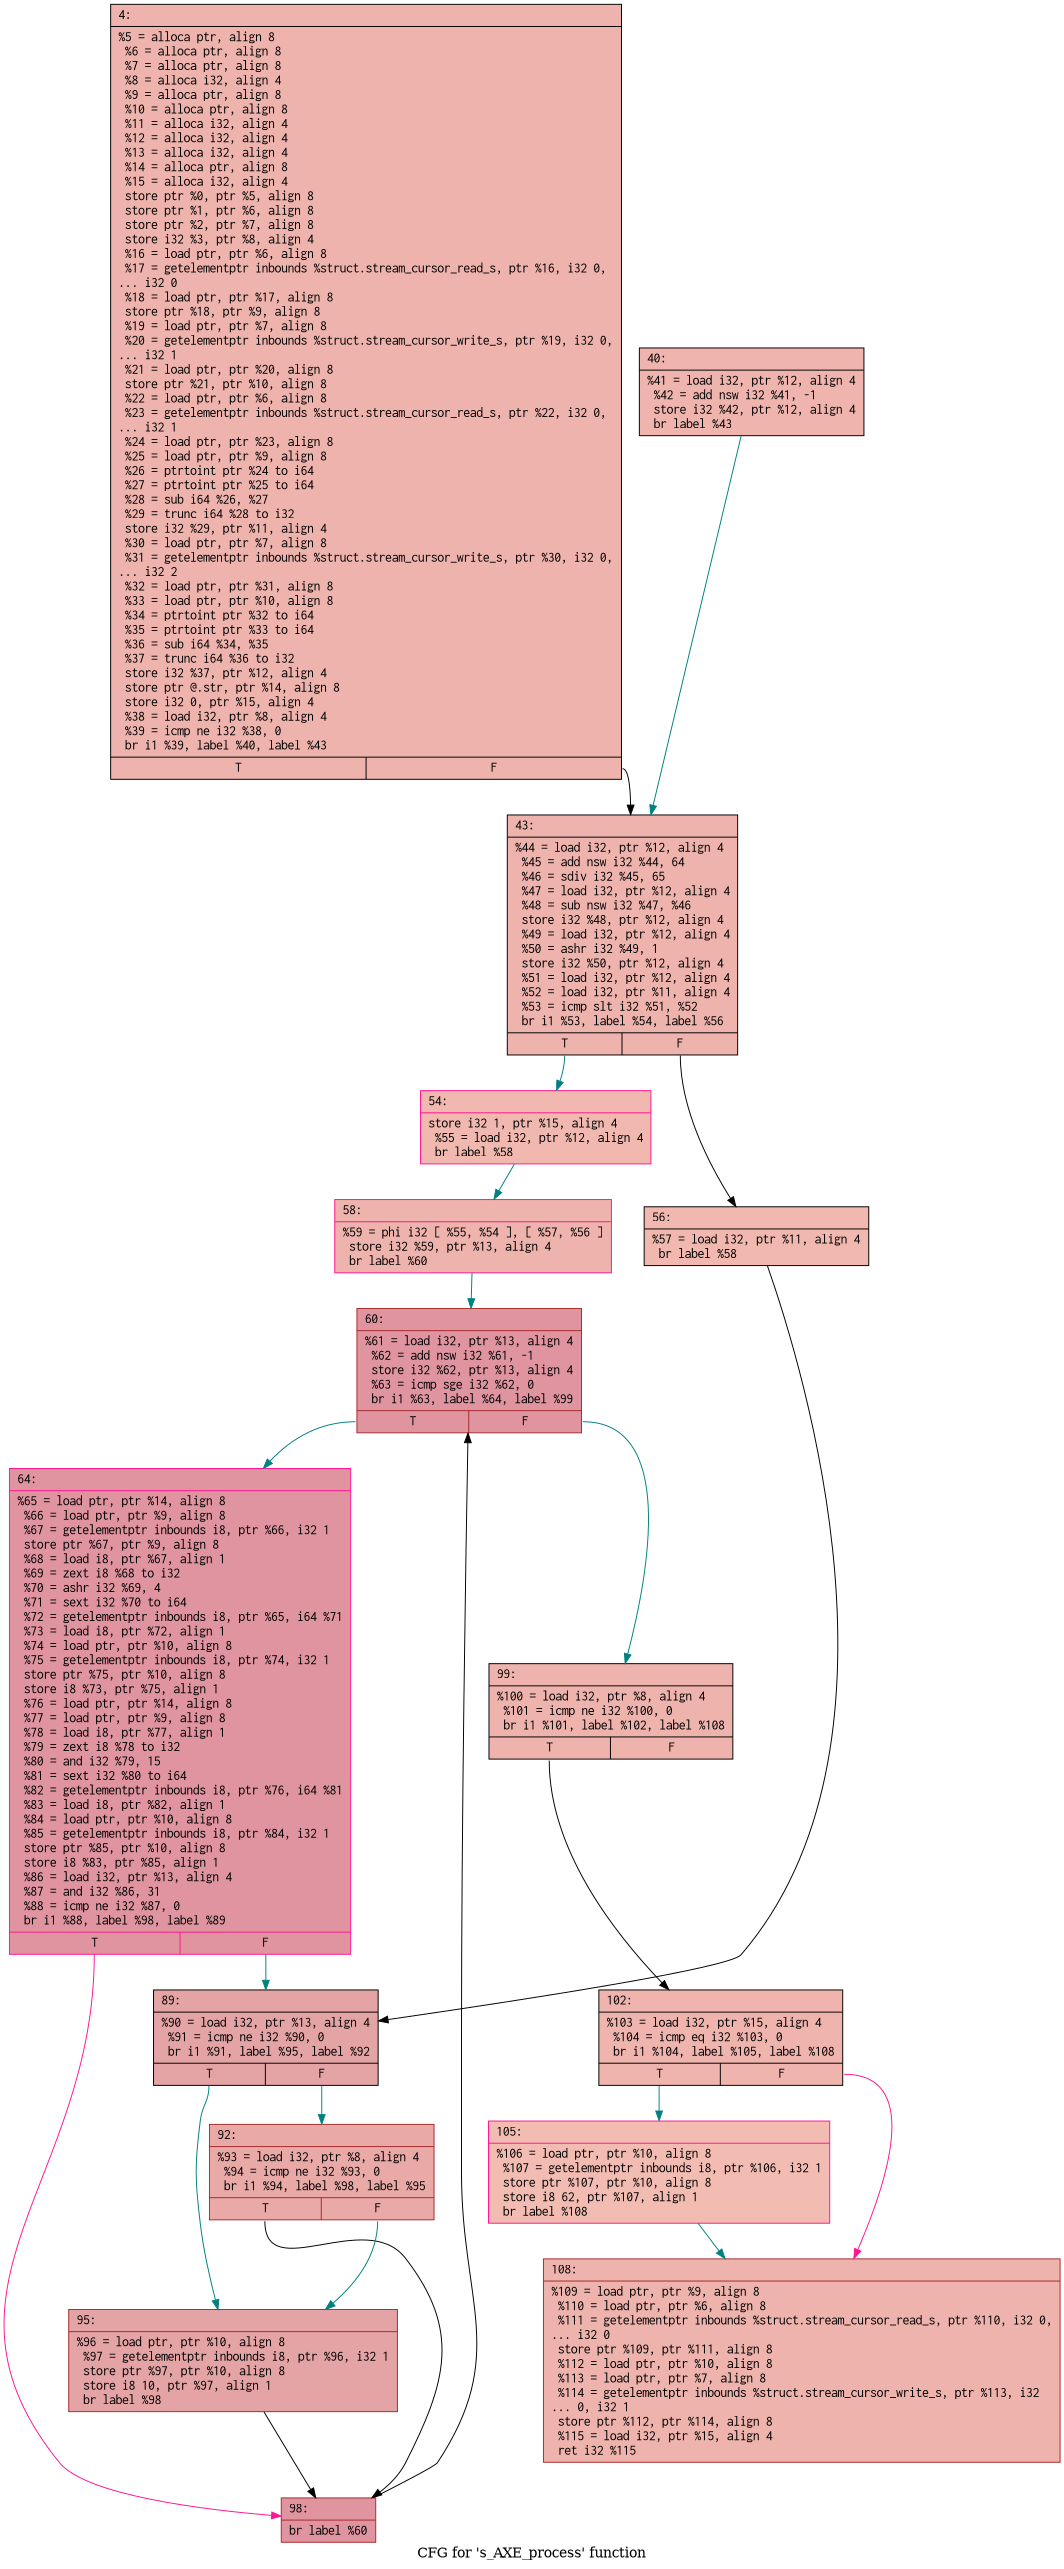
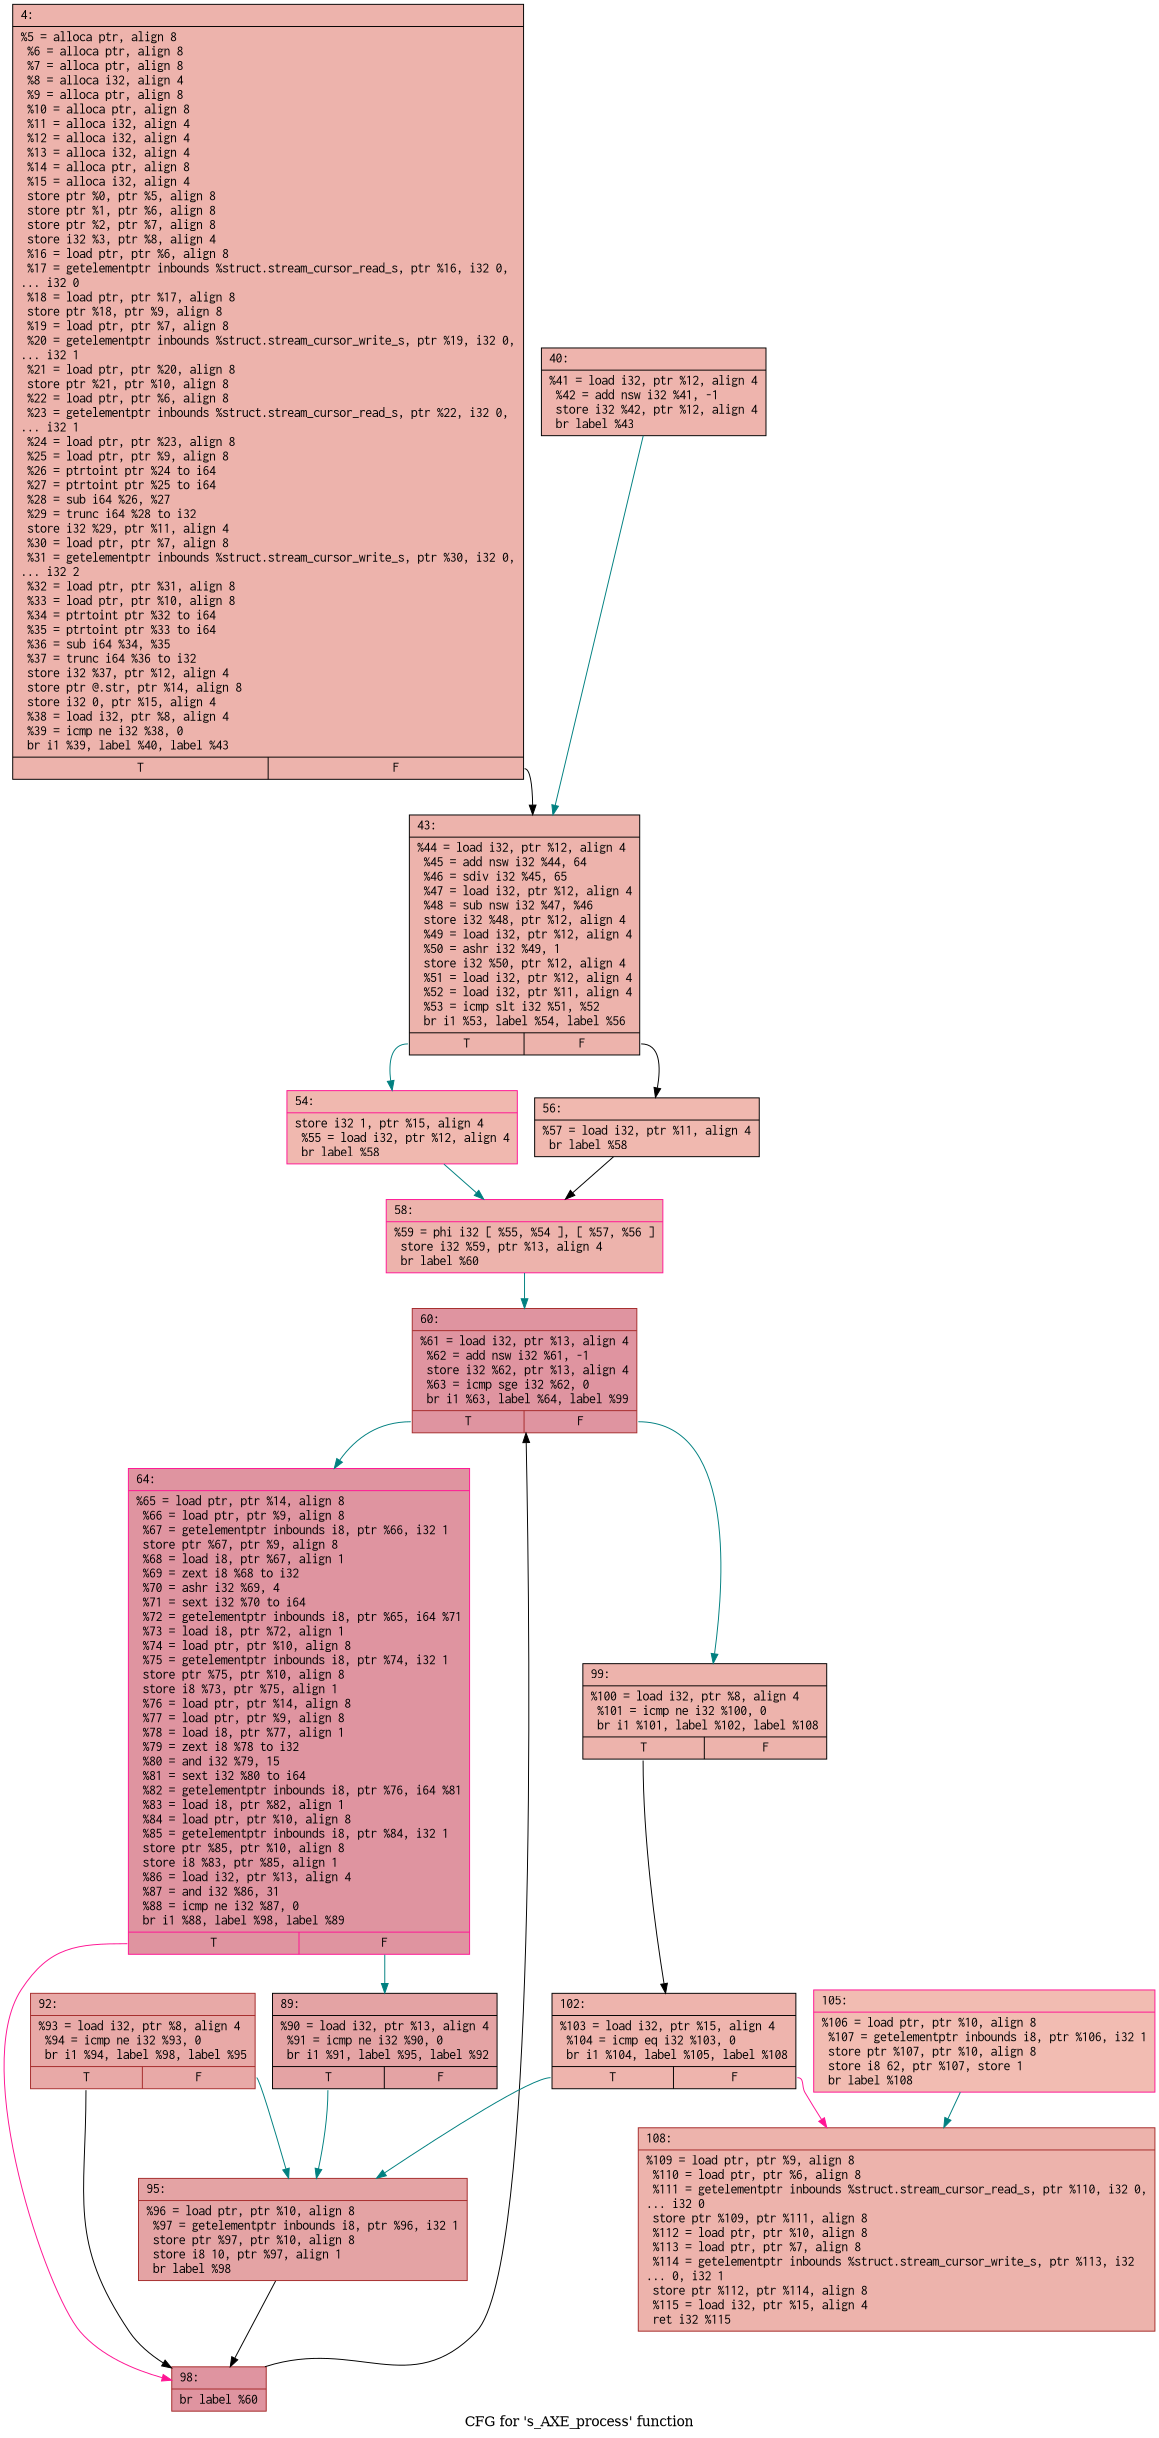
edge "56:" -> "89:": now "56:" -> "58:"
edge "102:" -> "105:": now "102:" -> "95:"
edge "89:" -> "92:": removed
node "105:": text "store i8 62, ptr %107, align 1" -> "store i8 62, ptr %107, store 1"
